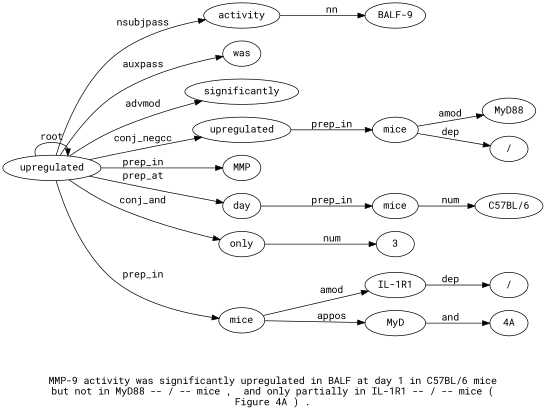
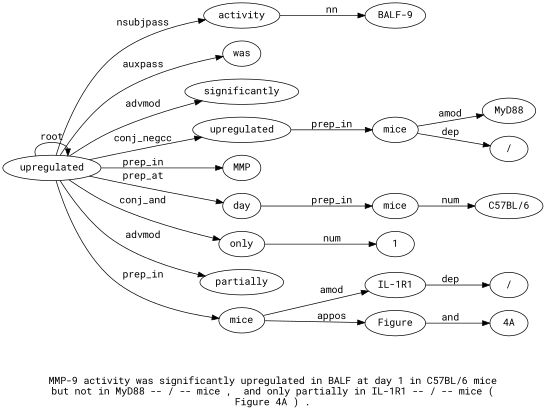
node "3": label "3" -> "1"
node "partially": added
node "MyD": label "MyD" -> "Figure"
